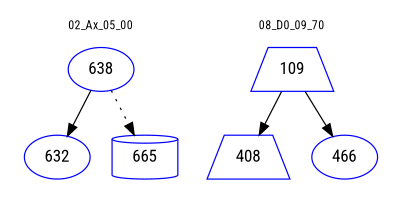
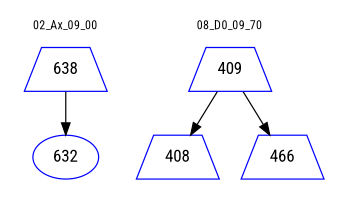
cluster "02_Ax_05_00": label "02_Ax_05_00" -> "02_Ax_09_00"
node "638": shape ellipse -> trapezium
node "109": label "109" -> "409"
node "665": removed
node "466": shape ellipse -> trapezium
